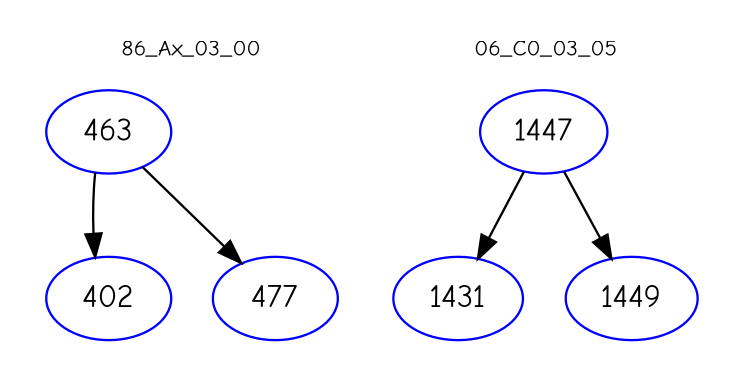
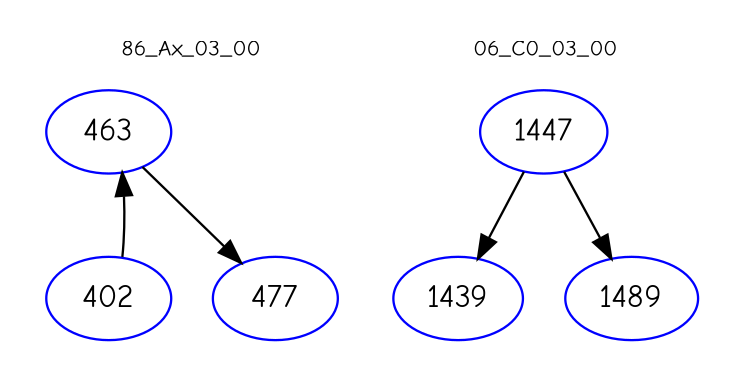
cluster "06_C0_03_05": label "06_C0_03_05" -> "06_C0_03_00"
edge "463" -> "402": reversed
node "1431": label "1431" -> "1439"
node "1449": label "1449" -> "1489"
